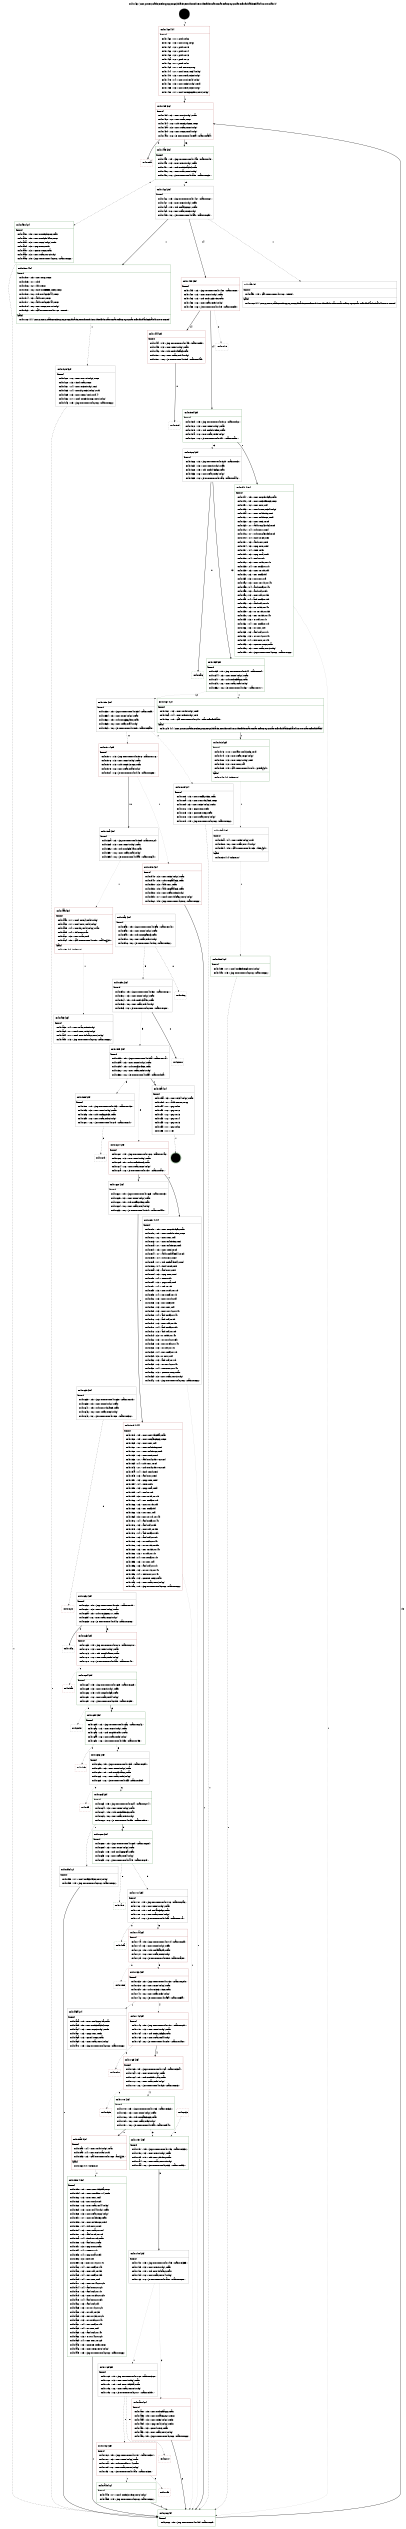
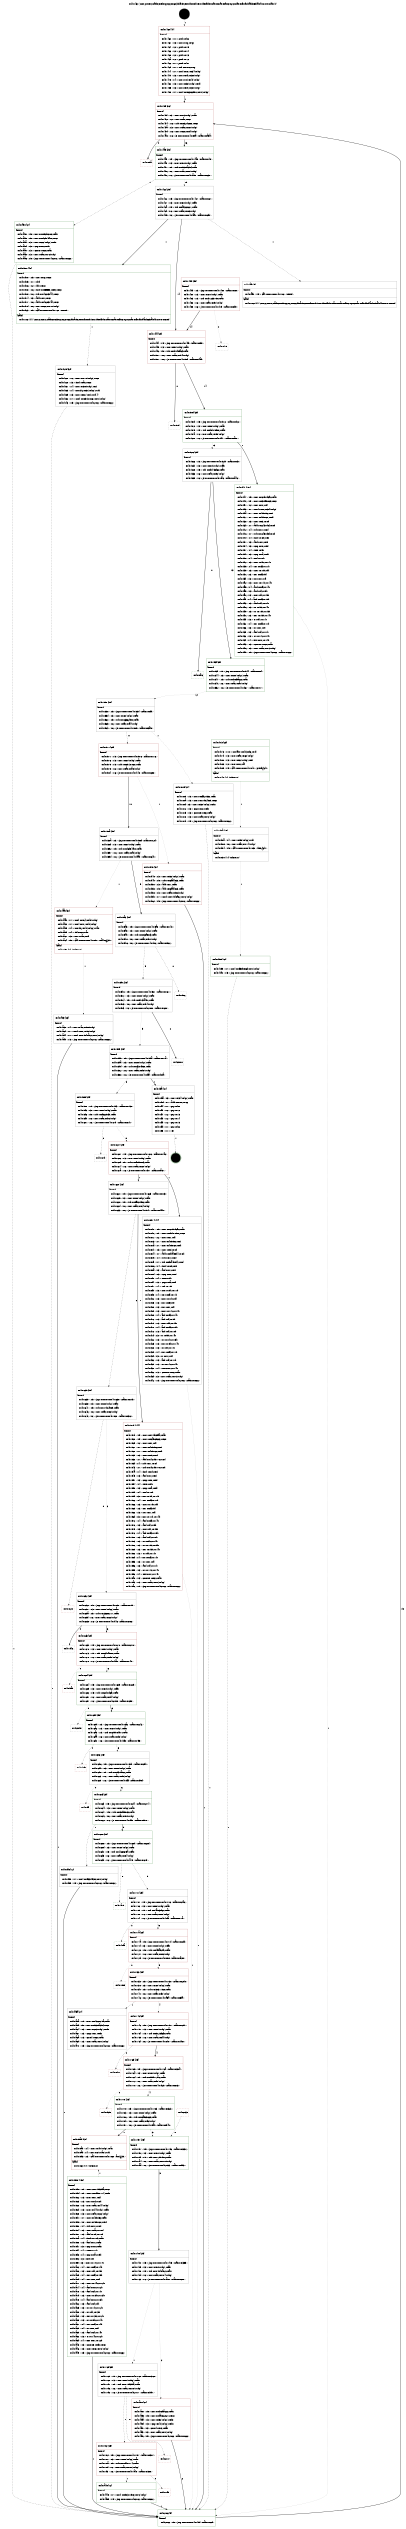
edge "0x4014c2 [25]" -> "0x4014db [25]": now "0x4014c2 [25]" -> "0x4014f4 [25]"
edge "0x4014db [25]" -> "0x40150d [25]": now "0x4014f4 [25]" -> "0x40150d [25]"
node "0x401b67 [12]": removed
edge "0x40158a [25]" -> "0x4015a3 [25]": added, label "9"
edge "0x4015d5 [25]" -> "0x401607 [25]": now "0x4015ee [25]" -> "0x401607 [25]"
edge "0x401620 [25]" -> "0x401639 [25]": added, label "6"
edge "0x401639 [25]" -> "0x401652 [25]": added, label "6"
edge "0x40166b [25]" -> "0x401684 [25]": added, label "6"
edge "0x401ac9 [23]" -> "0x4020cc [5]": added, label "1"
edge "0x4019ab [13]" -> "0x4019b8 [150]": reversed
